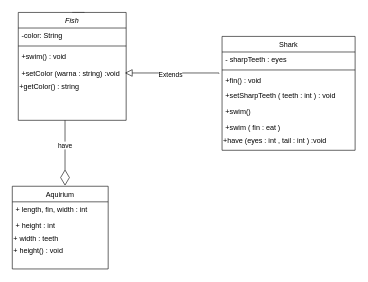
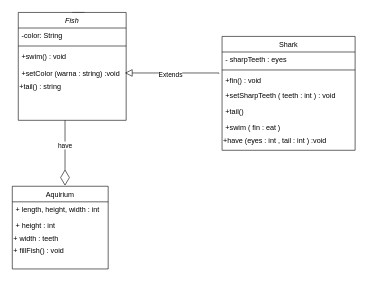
node "+getColor() : string": label "+getColor() : string" -> "+tail() : string"
node "+swim()": label "+swim()" -> "+tail()"
node "+ length, fin, width : int": label "+ length, fin, width : int" -> "+ length, height, width : int"
node "+ height() : void": label "+ height() : void" -> "+ fillFish() : void"
